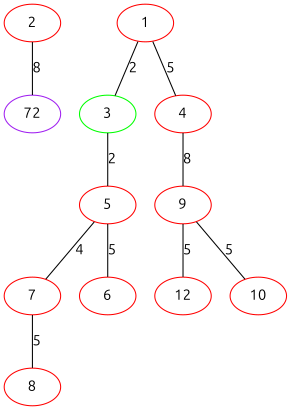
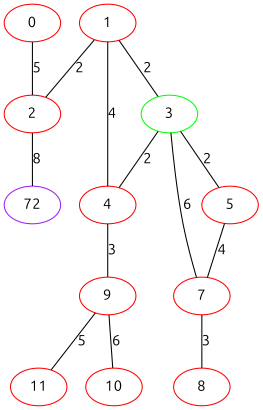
node "0": added
edge "1" -- "2": added, label "2"
edge "1" -- "4": label "5" -> "4"
edge "3" -- "4": added, label "2"
edge "4" -- "9": label "8" -> "3"
edge "3" -- "7": added, label "6"
edge "9" -- "10": label "5" -> "6"
node "6": removed
node "12": label "12" -> "11"
edge "7" -- "8": label "5" -> "3"
